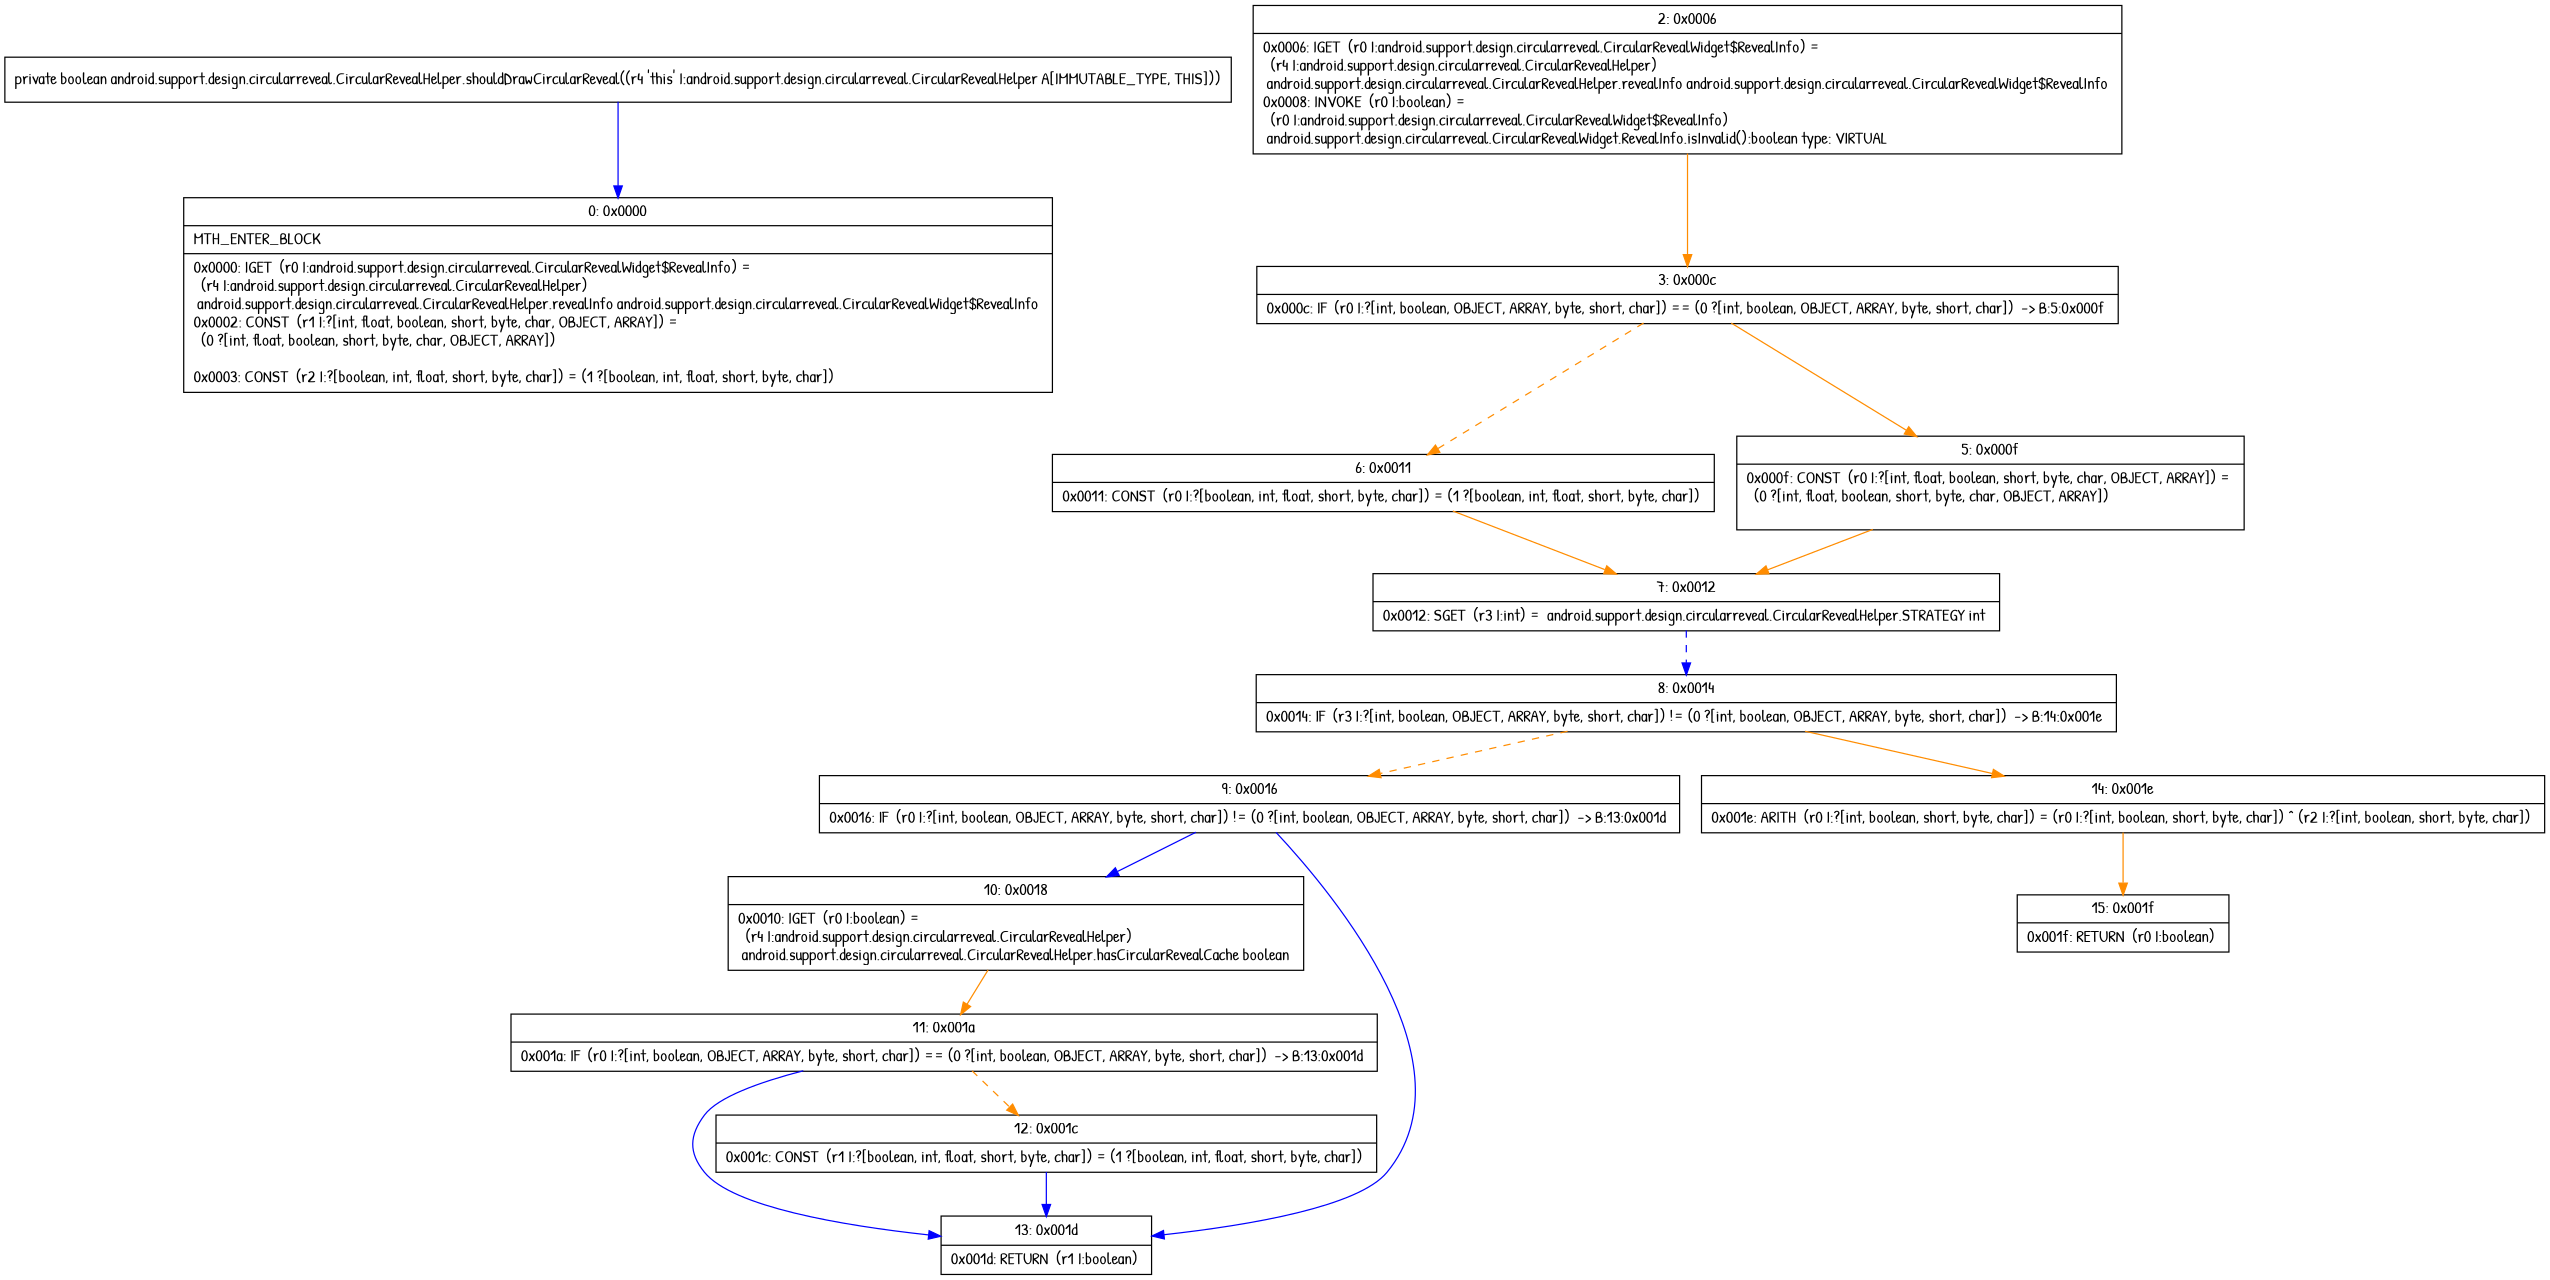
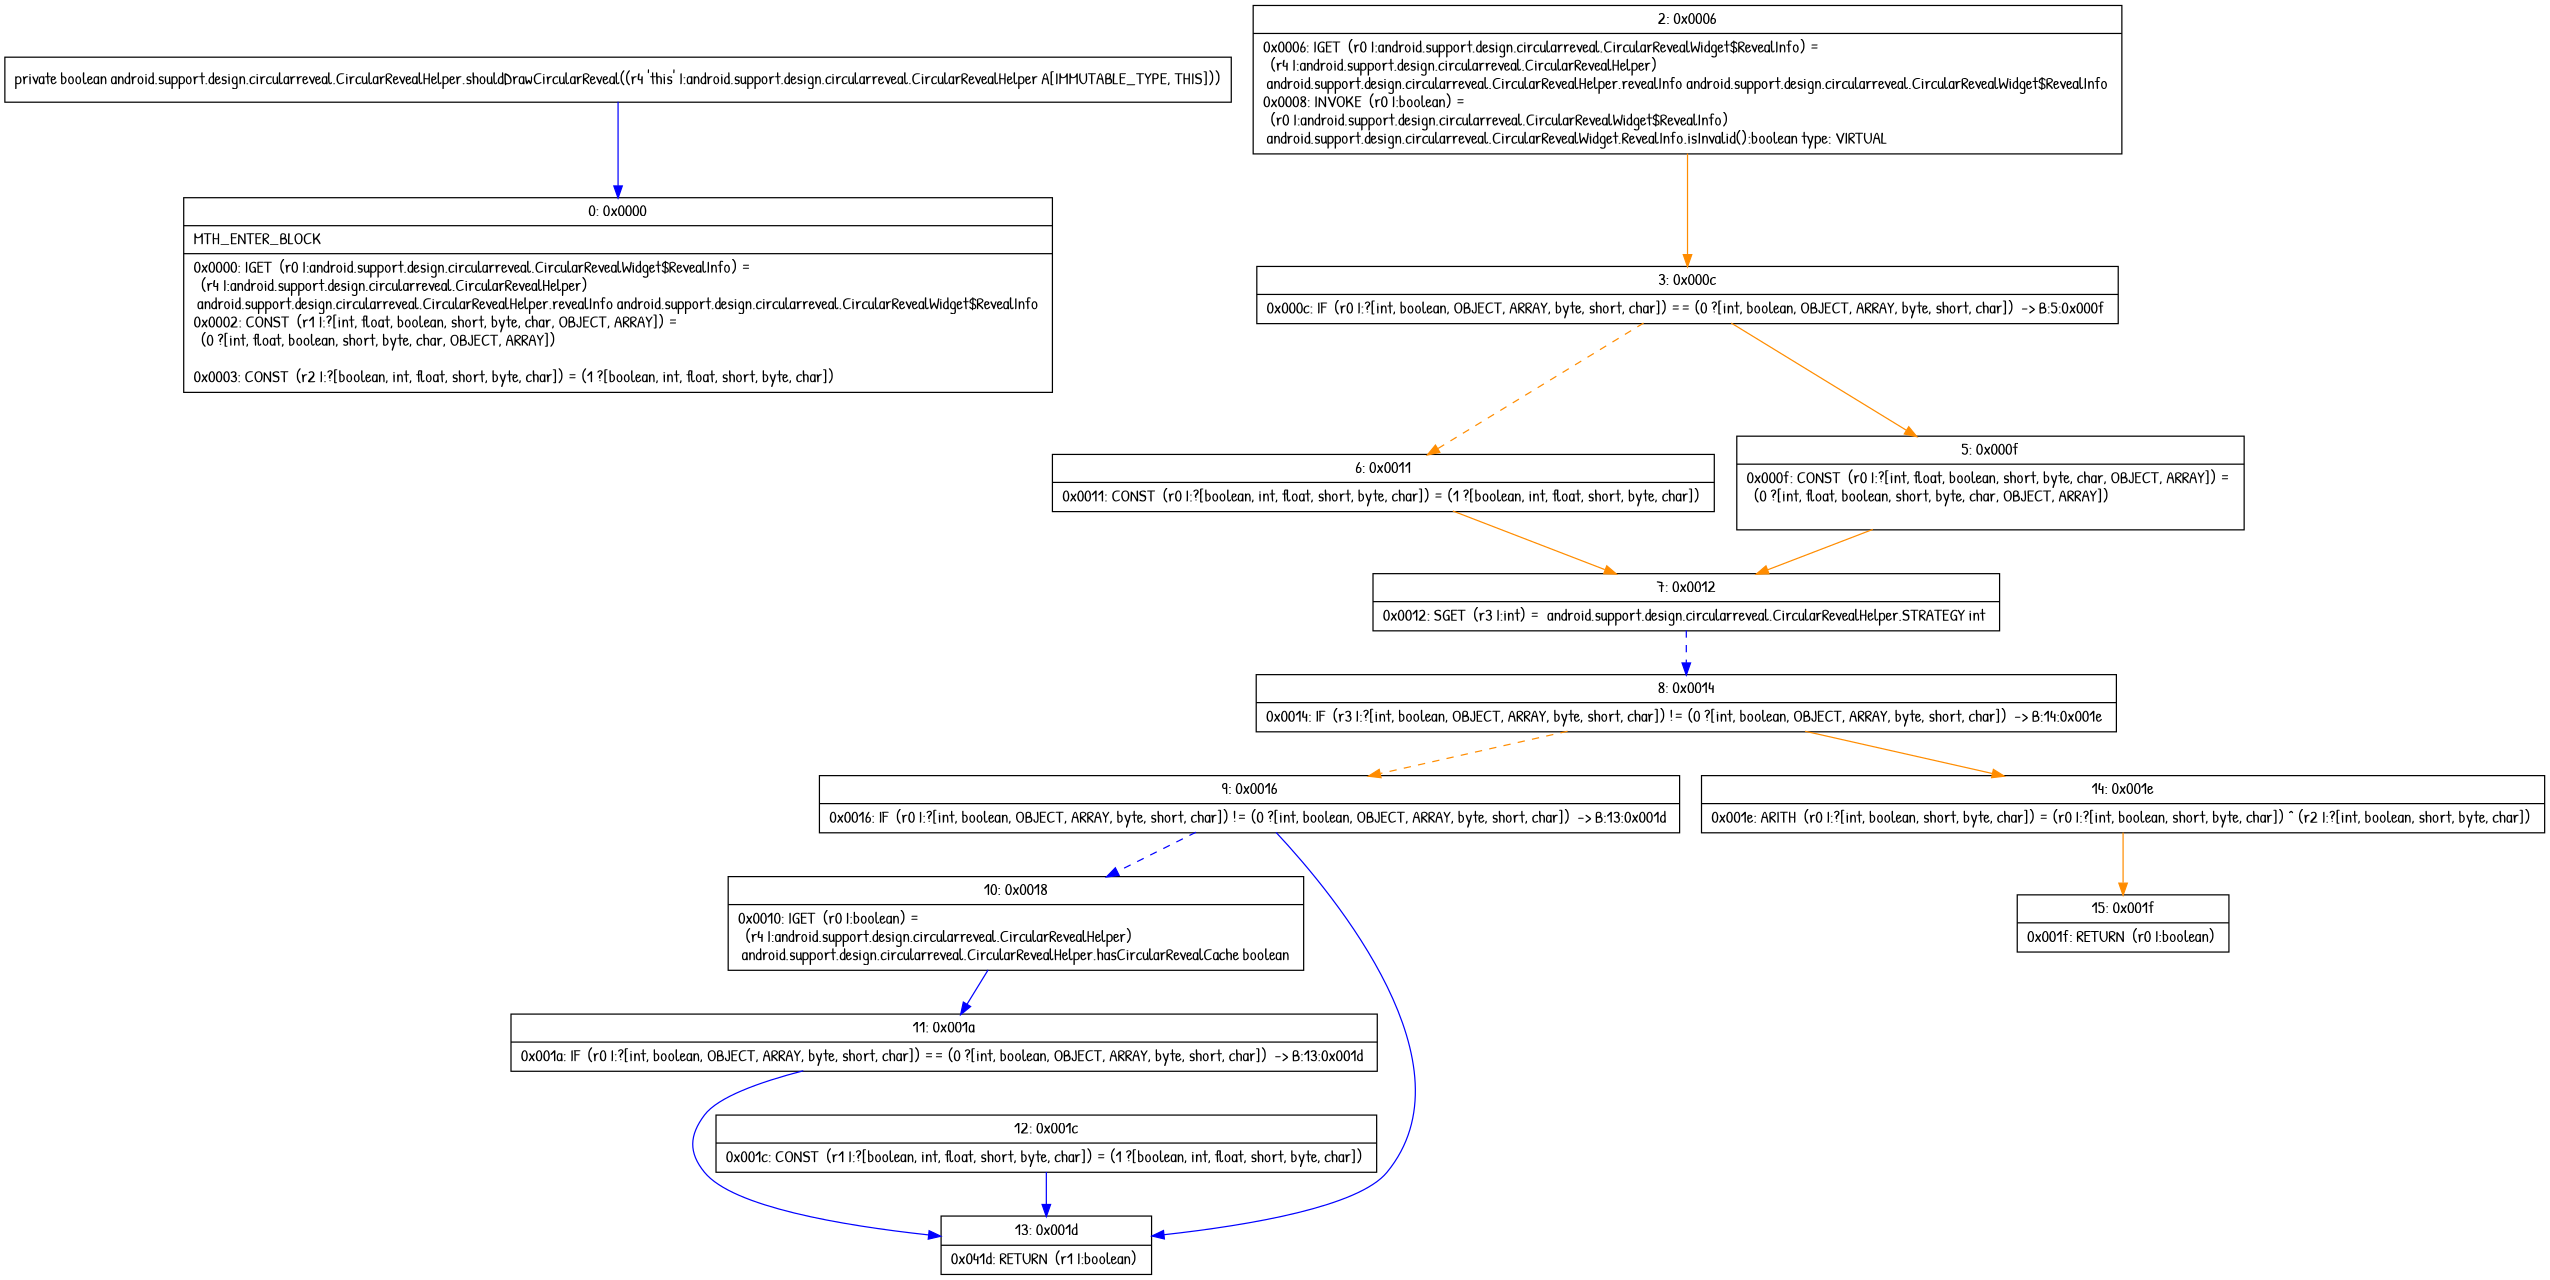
edge "9: 0x0016" -> "10: 0x0018": style solid -> dashed
edge "10: 0x0018" -> "11: 0x001a": color darkorange -> blue
edge "11: 0x001a" -> "12: 0x001c": removed
node "13: 0x001d": text "0x001d: RETURN  (r1 I:boolean)" -> "0x041d: RETURN  (r1 I:boolean)"
